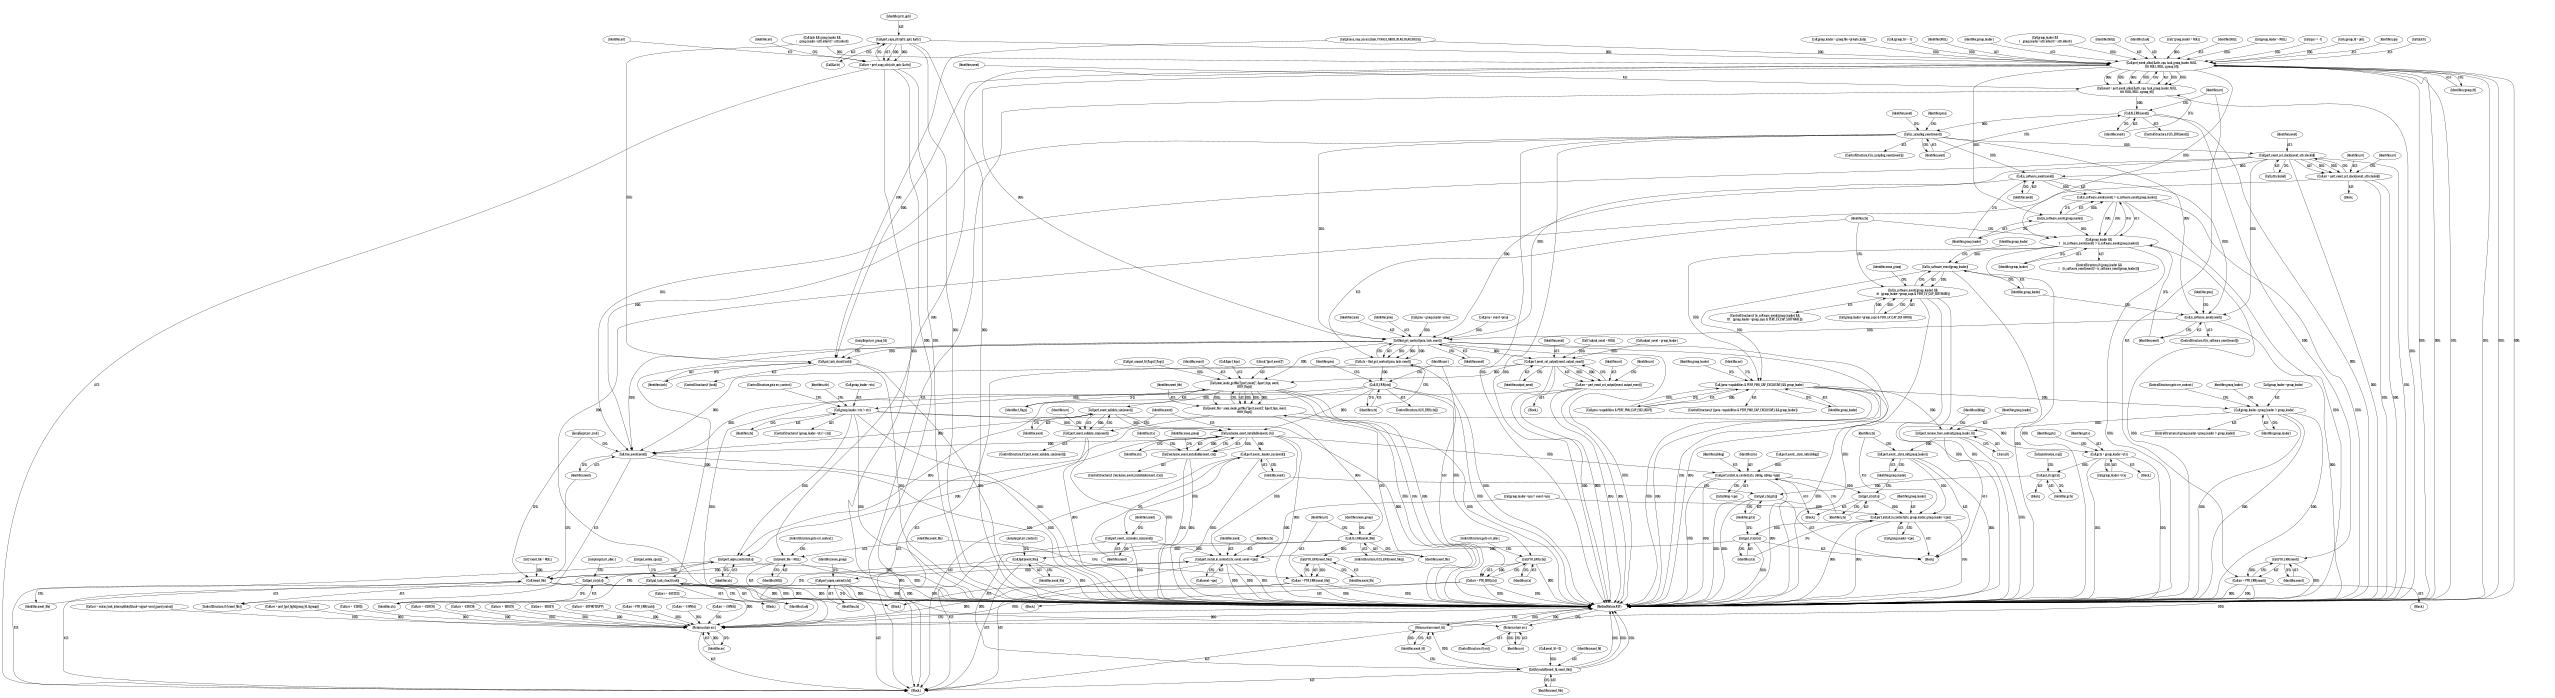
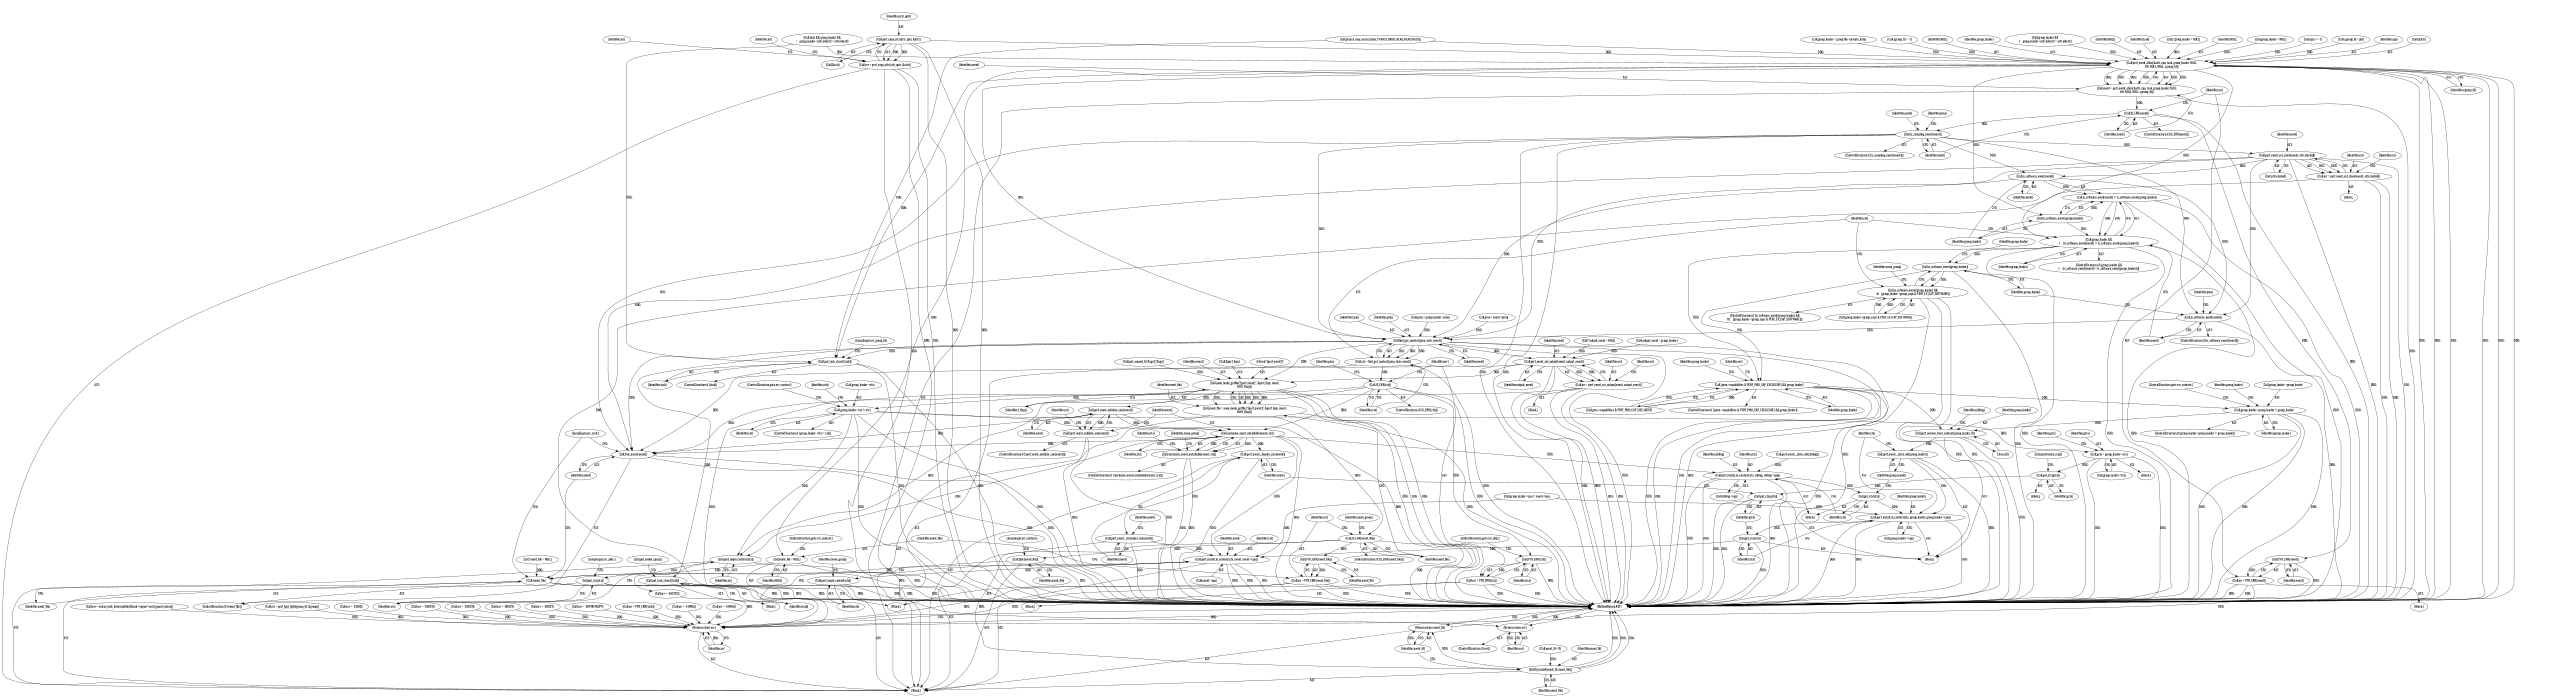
edge "(Call,perf_install_in_context(ctx, event, event->cpu))" -> "(Call,event->cpu)": now "(Call,perf_install_in_context(ctx, event, event->cpu))" -> "(Call,err = -EACCES)"
edge "(Call,IS_ERR(event_file))" -> "(MethodReturn,RET)": added, label "DDG:"
